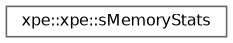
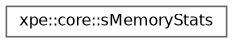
node "xpe::xpe::sMemoryStats": label "xpe::xpe::sMemoryStats" -> "xpe::core::sMemoryStats"
